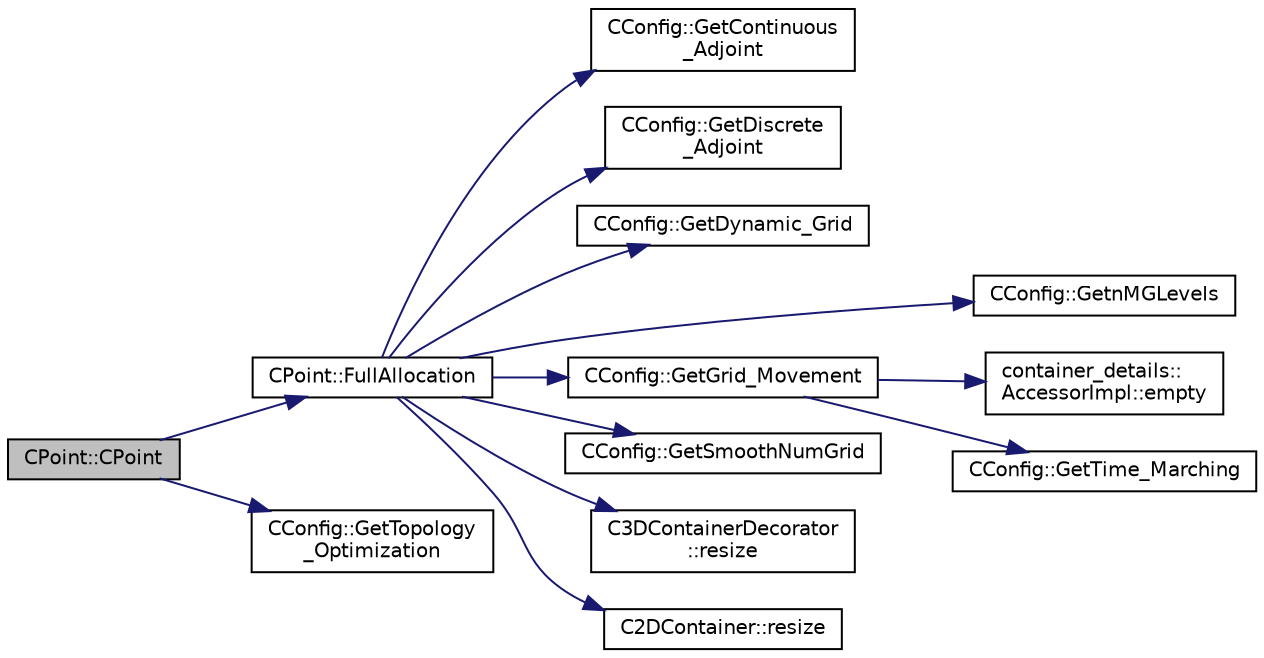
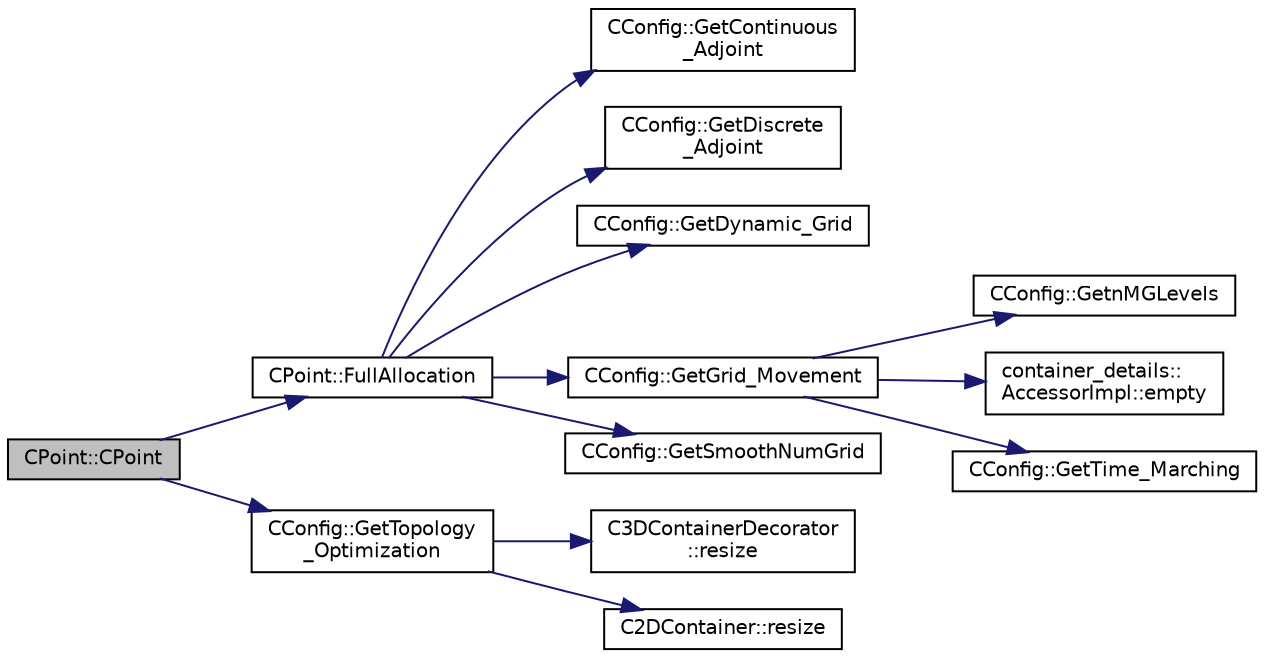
edge "CPoint::FullAllocation" -> "CConfig::GetnMGLevels": now "CConfig::GetGrid_Movement" -> "CConfig::GetnMGLevels"
edge "CPoint::FullAllocation" -> "C3DContainerDecorator ::resize": now "CConfig::GetTopology _Optimization" -> "C3DContainerDecorator ::resize"
edge "CPoint::FullAllocation" -> "C2DContainer::resize": now "CConfig::GetTopology _Optimization" -> "C2DContainer::resize"
